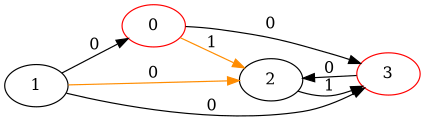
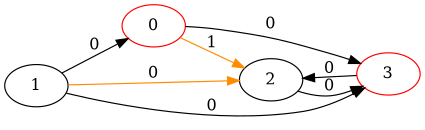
edge "2" -> "3": label "1" -> "0"
